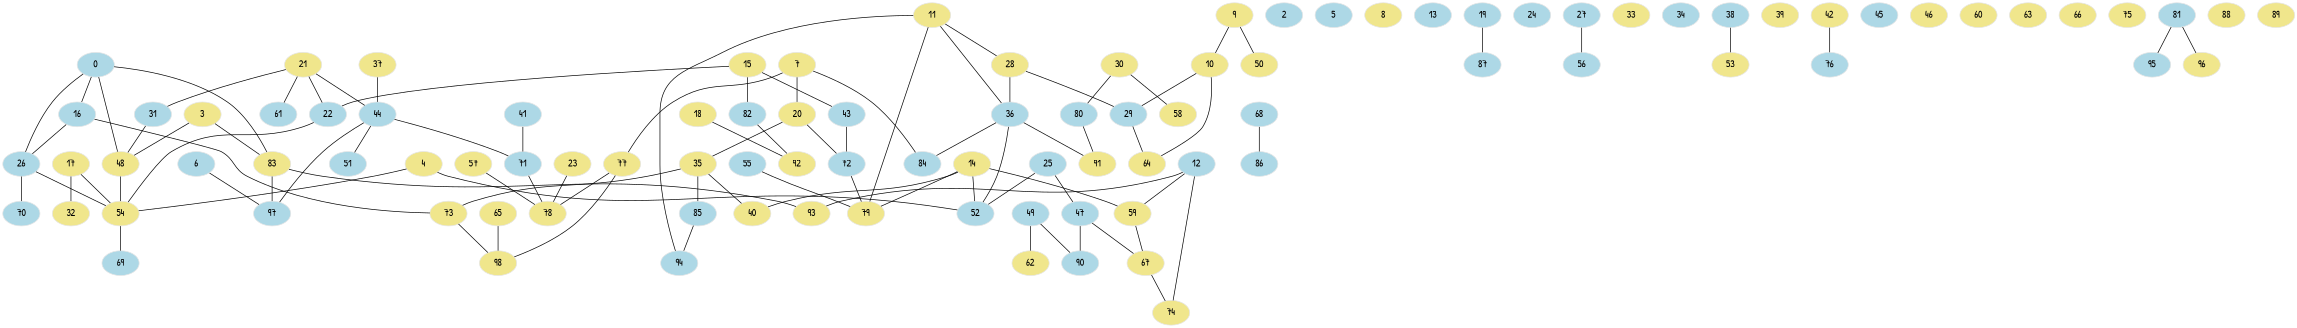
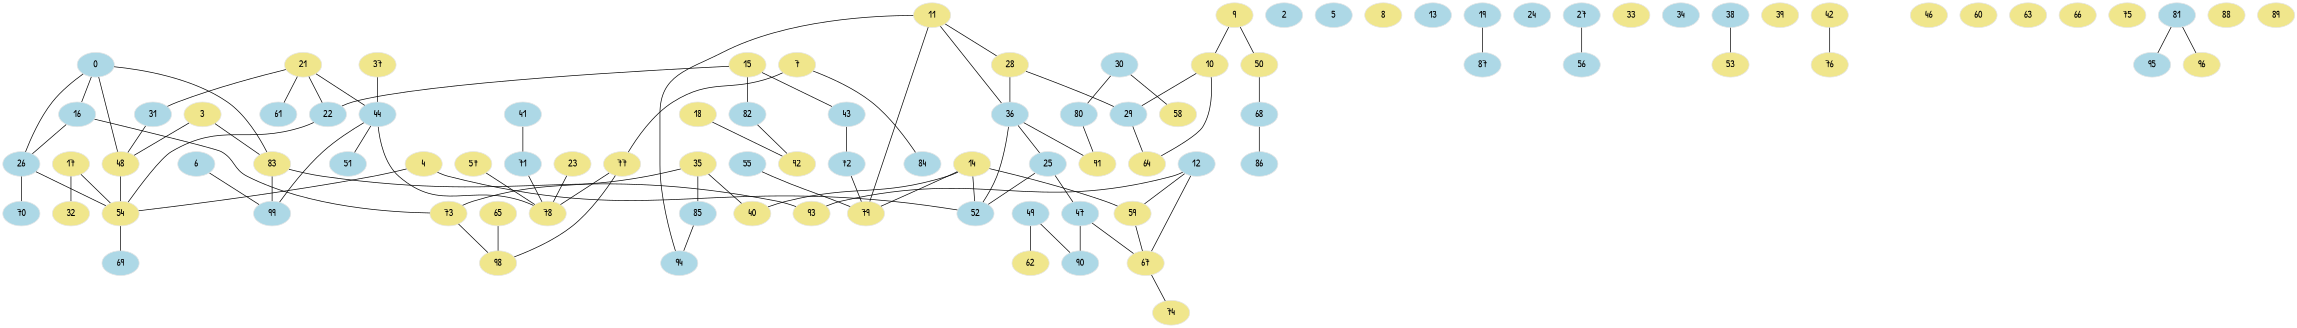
node "45": removed
node "30": fillcolor khaki -> lightblue
node "76": fillcolor lightblue -> khaki
edge "50" -- "68": added
node "20": removed
edge "44" -- "71": now "44" -- "78"
edge "36" -- "84": now "36" -- "25"
node "97": label "97" -> "99"
edge "12" -- "74": now "12" -- "67"
